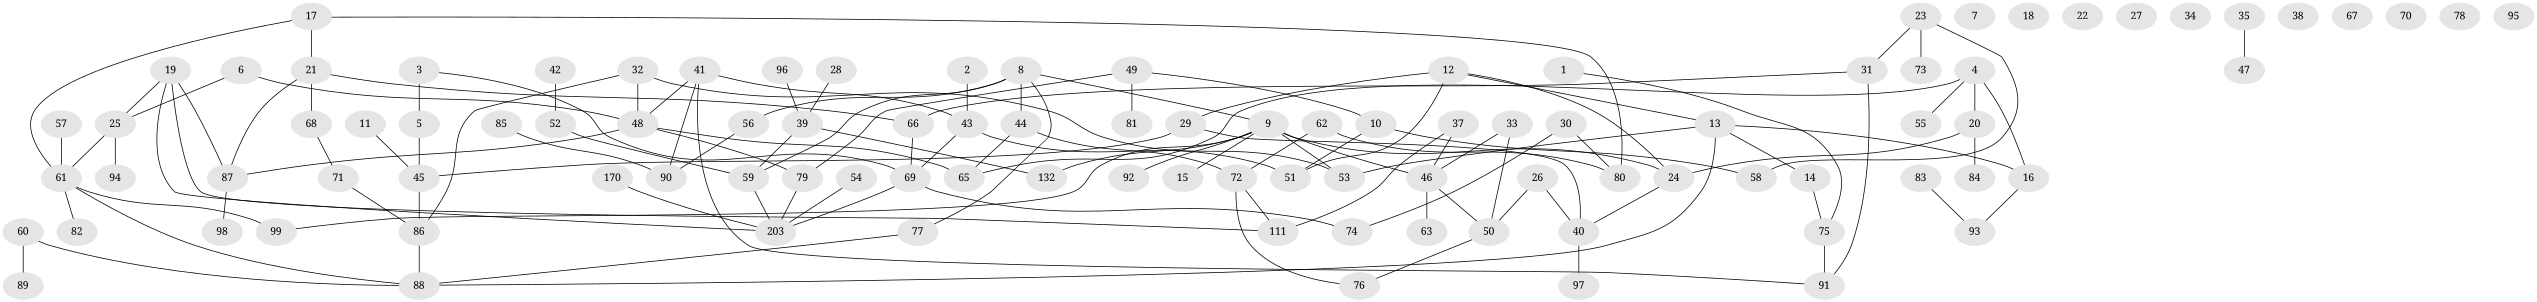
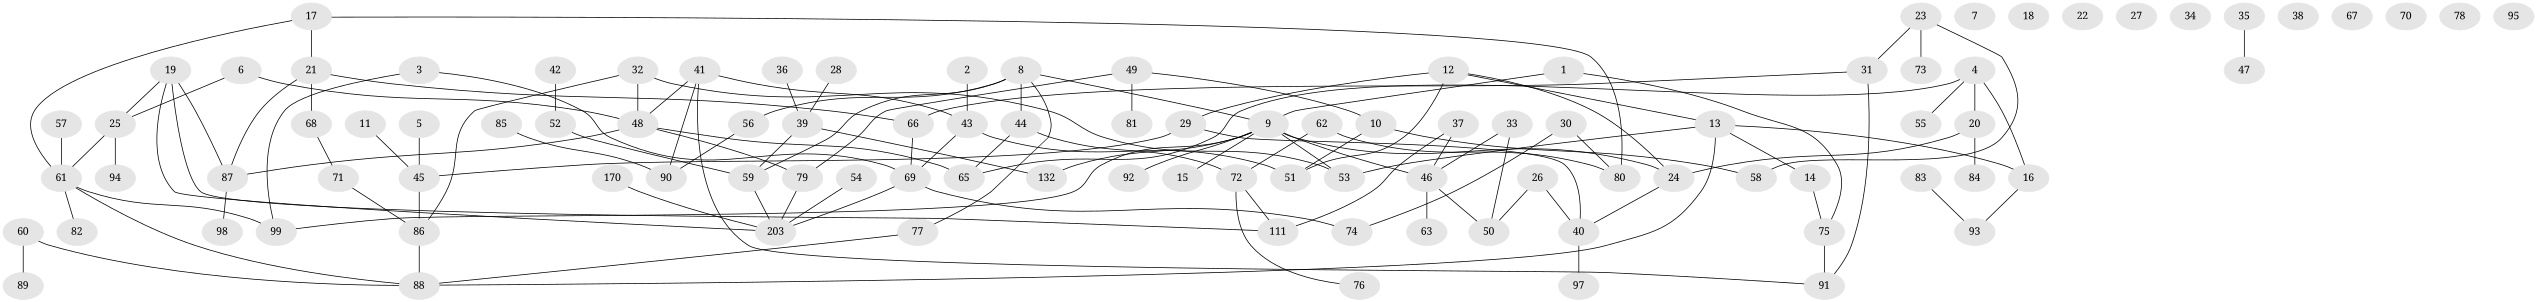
node "96": label "96" -> "36"
edge "3" -- "5": now "3" -- "99"
edge "1" -- "9": added
edge "50" -- "76": removed
